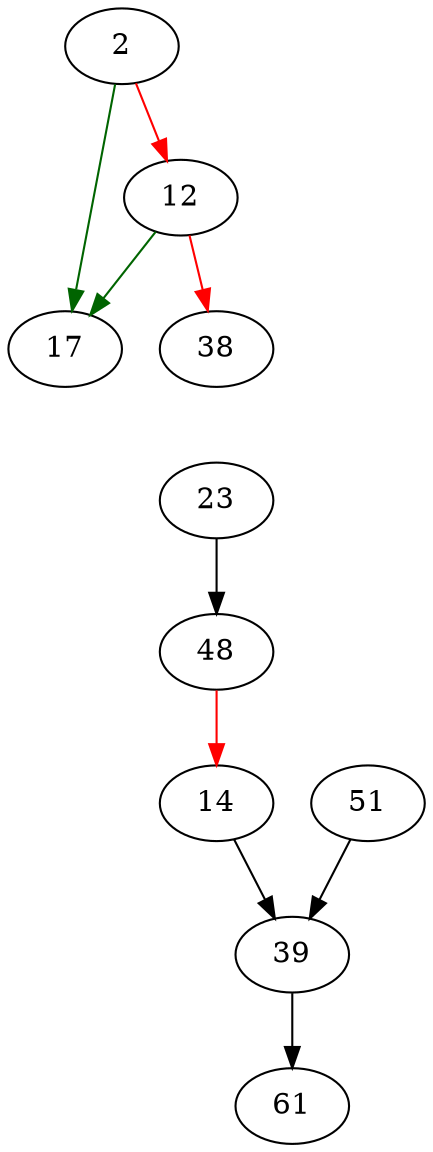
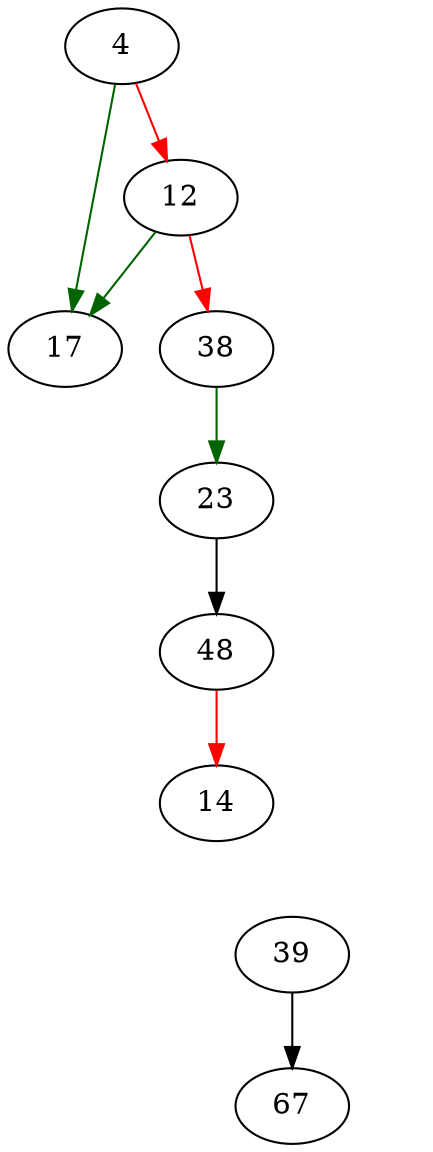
node "2": label "2" -> "4"
edge "38" -> "23": added
node "51": removed
edge "14" -> "39": removed
node "61": label "61" -> "67"
